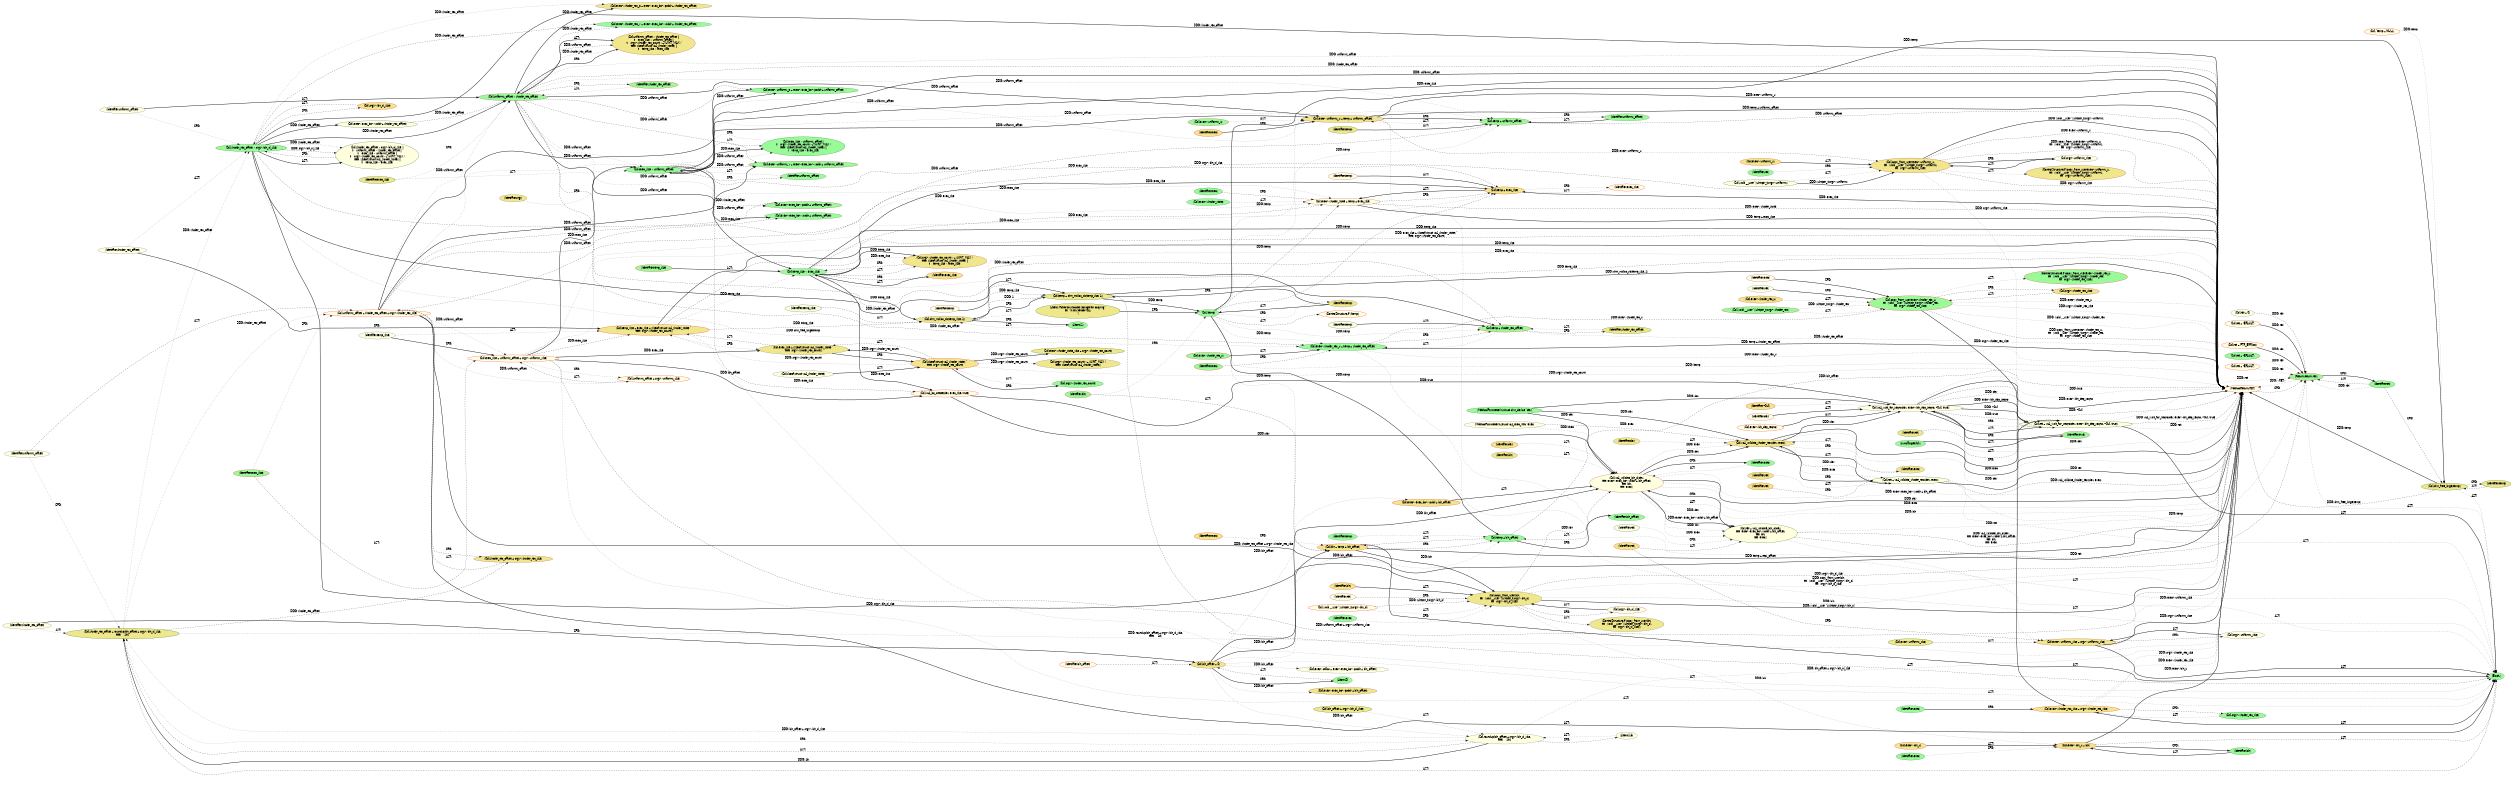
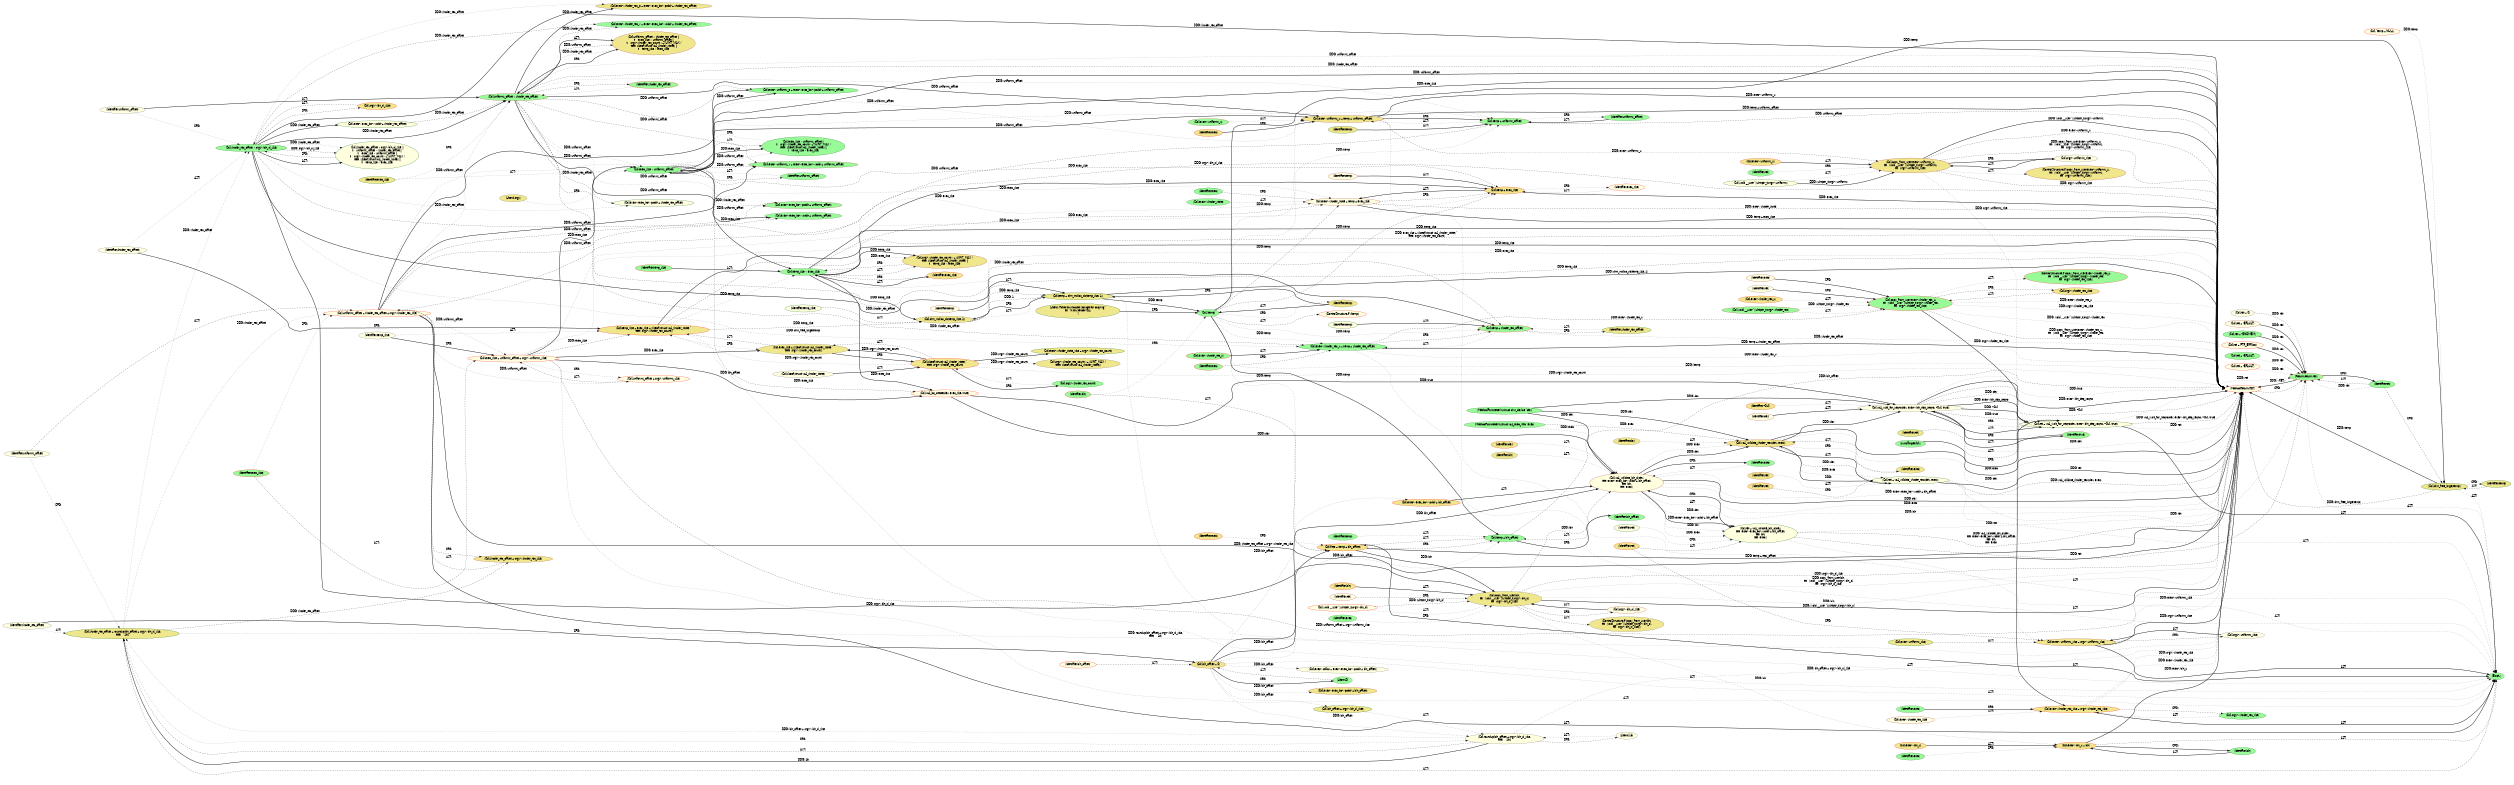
node "(Identifier,args)": label "(Identifier,args)" -> "(Literal,args)"
node "(Call,exec->exec_bo->paddr + shader_rec_offset)": added
node "(Literal,1)": removed
node "(Call,ret = -ENOMEM)": added
edge "(Return,return ret;)" -> "(MethodReturn,RET)": style dotted -> bold
node "(MethodParameterIn,struct vc4_exec_info *exec)": fillcolor lightyellow -> palegreen
node "(Call,exec->bin_dep_seqno)": removed
edge "(Call,ret = vc4_validate_shader_recs(dev, exec))" -> "(Call,vc4_validate_shader_recs(dev, exec))": label "CFG: " -> "DDG: "
edge "(Call,ret = vc4_validate_shader_recs(dev, exec))" -> "(Return,return ret;)": label "DDG: temp" -> "DDG: ret"
node "(Call,bin = temp + bin_offset)": label "(Call,bin = temp + bin_offset)" -> "(Call,free = temp + bin_offset)"
edge "(Call,temp = drm_malloc_ab(temp_size, 1))" -> "(Block,)": style dashed -> dotted
edge "(Call,bin_offset = 0)" -> "(Call,bin_offset + args->bin_cl_size)": added, label "DDG: bin_offset"
node "(Call,exec->shader_rec_size)": added
